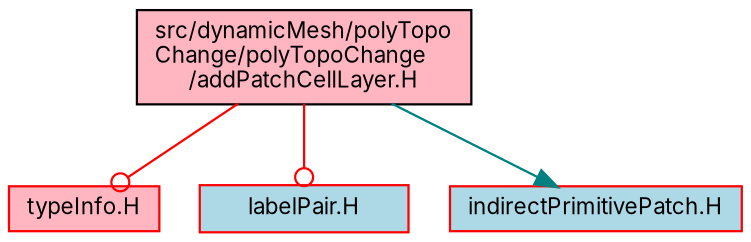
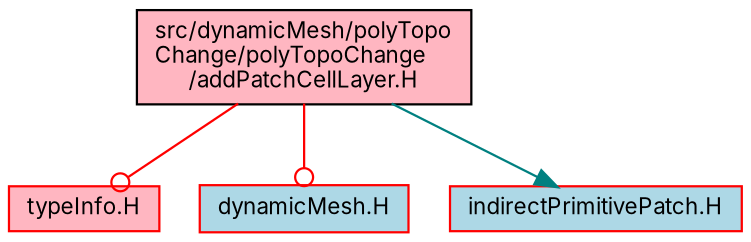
node "labelPair.H": label "labelPair.H" -> "dynamicMesh.H"
